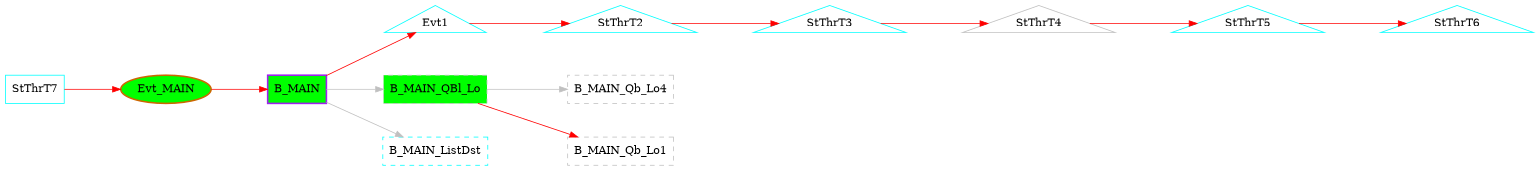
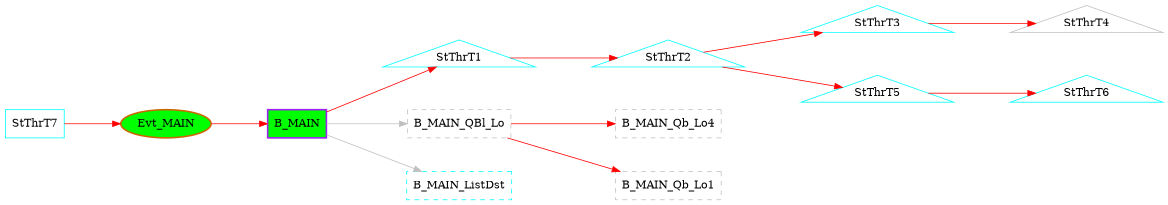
node "Evt1": label "Evt1" -> "StThrT1"
edge "StThrT4" -> "StThrT5": now "StThrT2" -> "StThrT5"
node "B_MAIN_QBl_Lo": fillcolor green -> white
edge "B_MAIN_QBl_Lo" -> "B_MAIN_Qb_Lo4": color gray -> red
